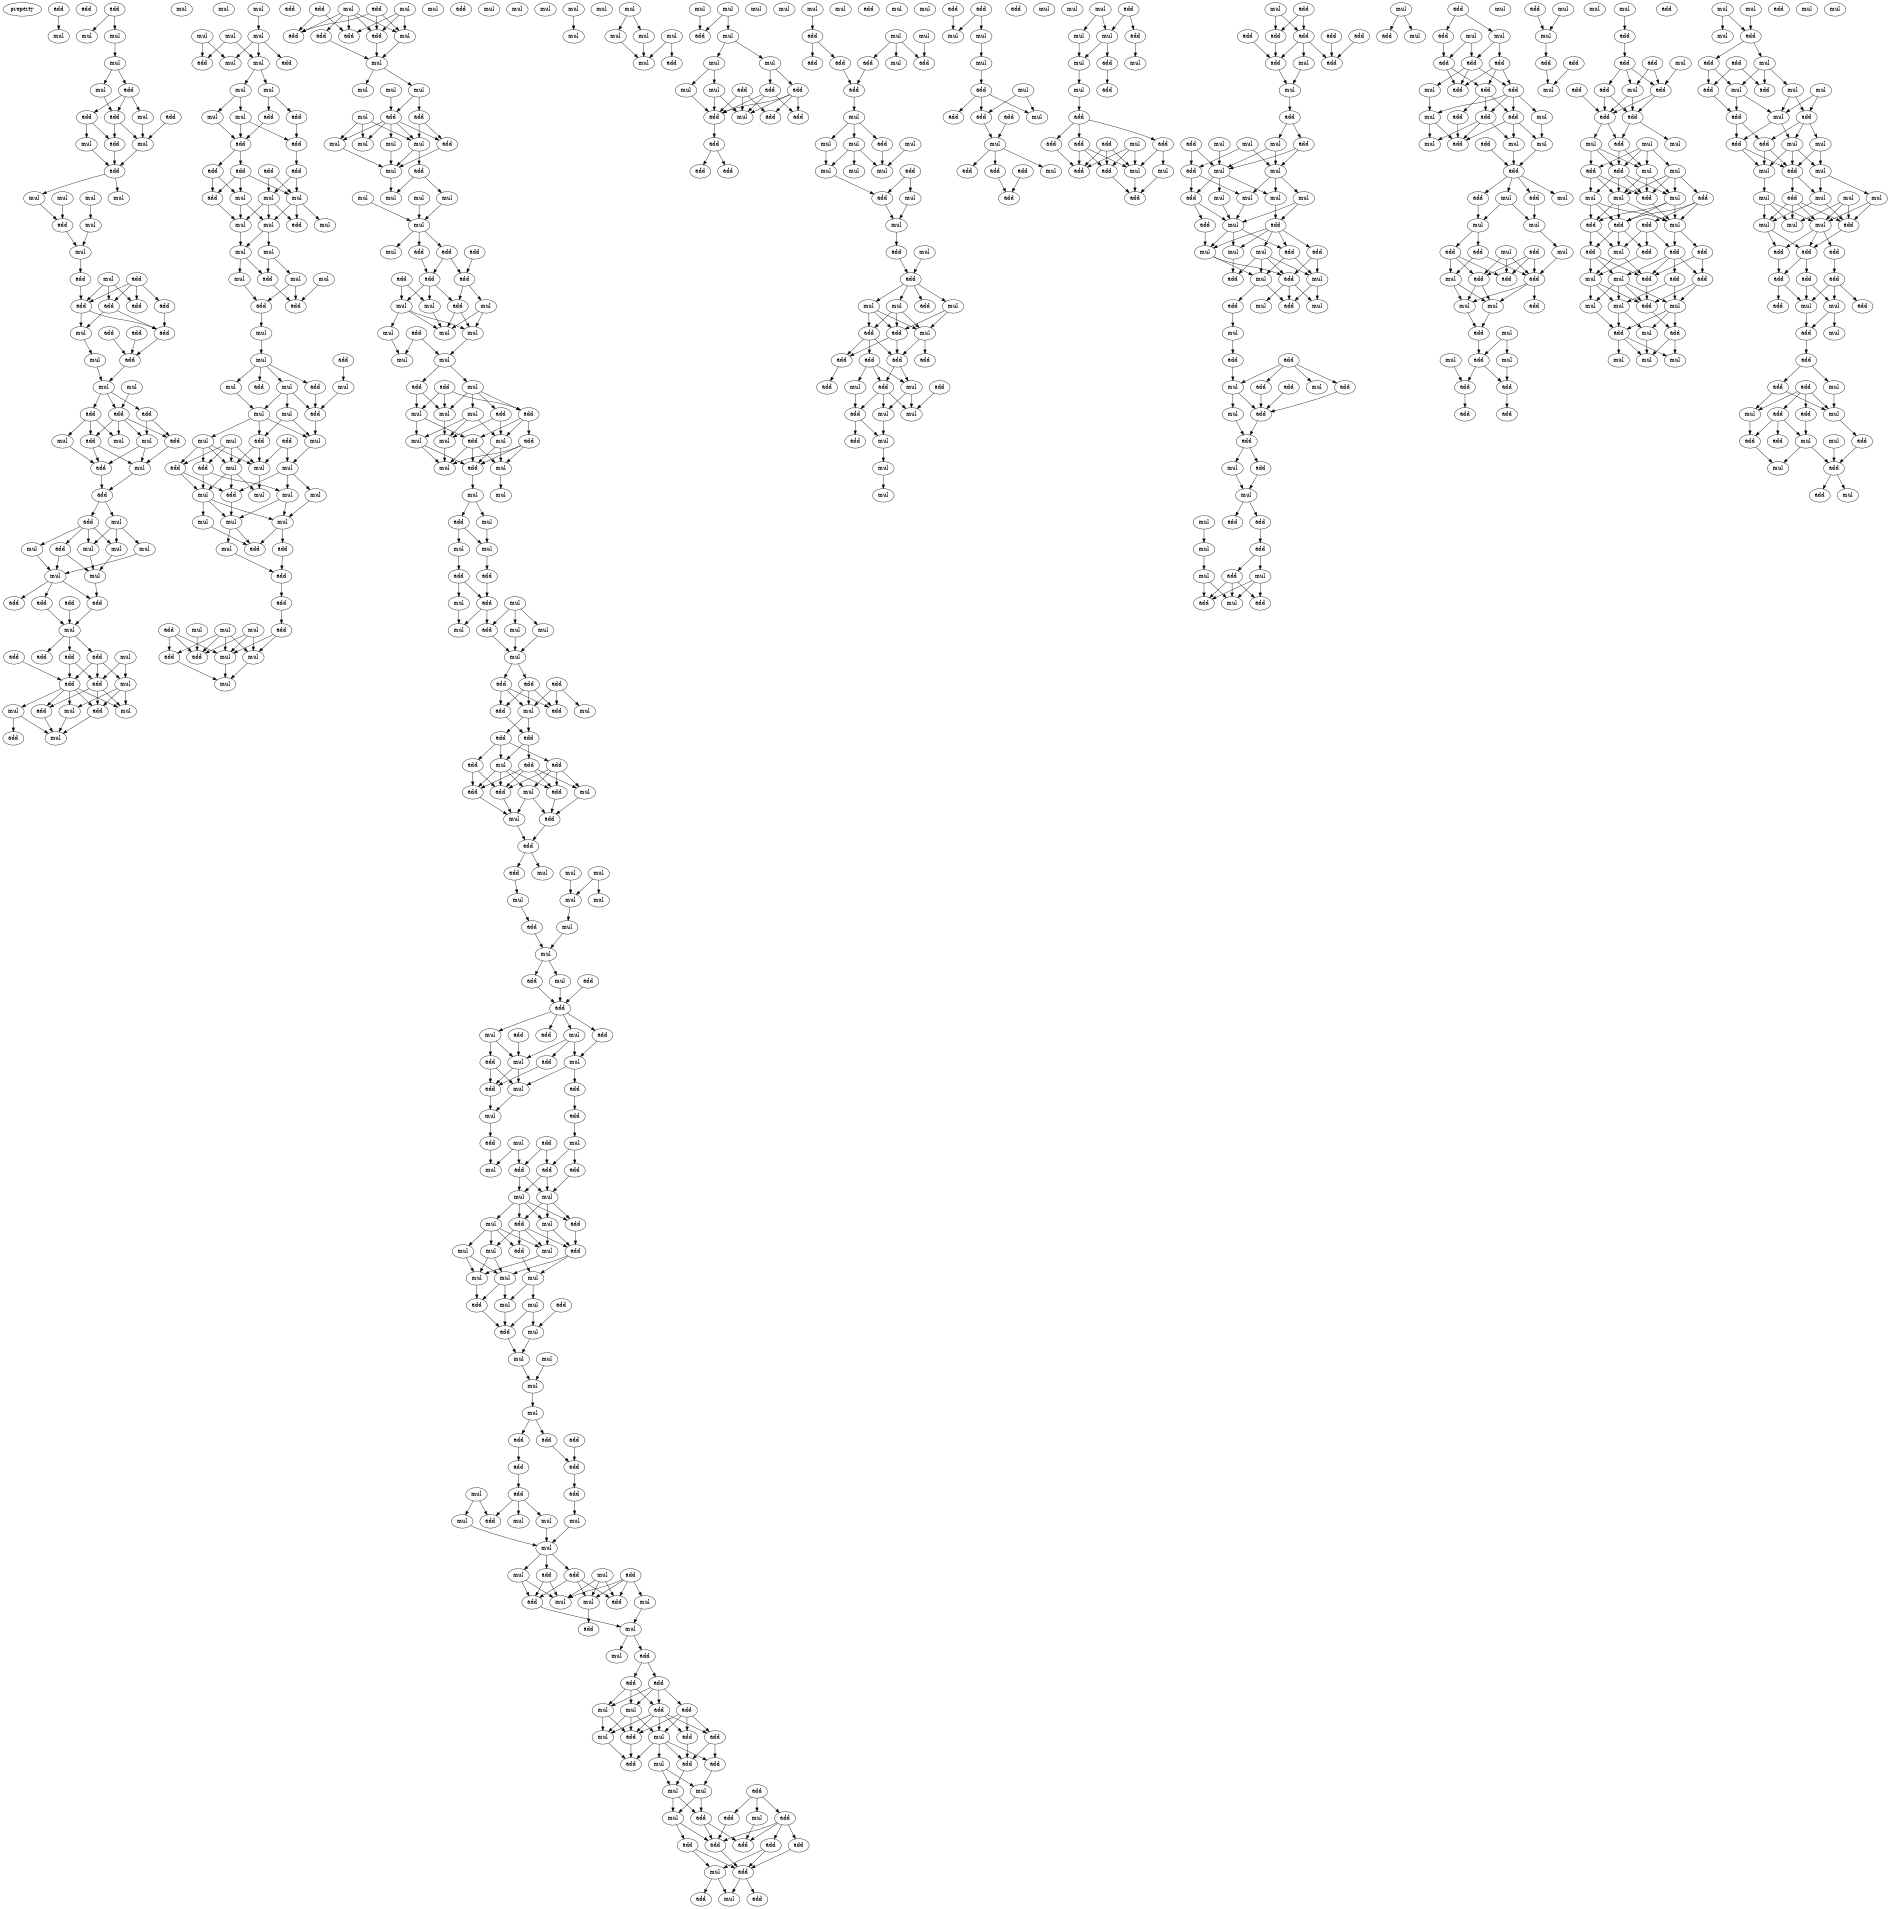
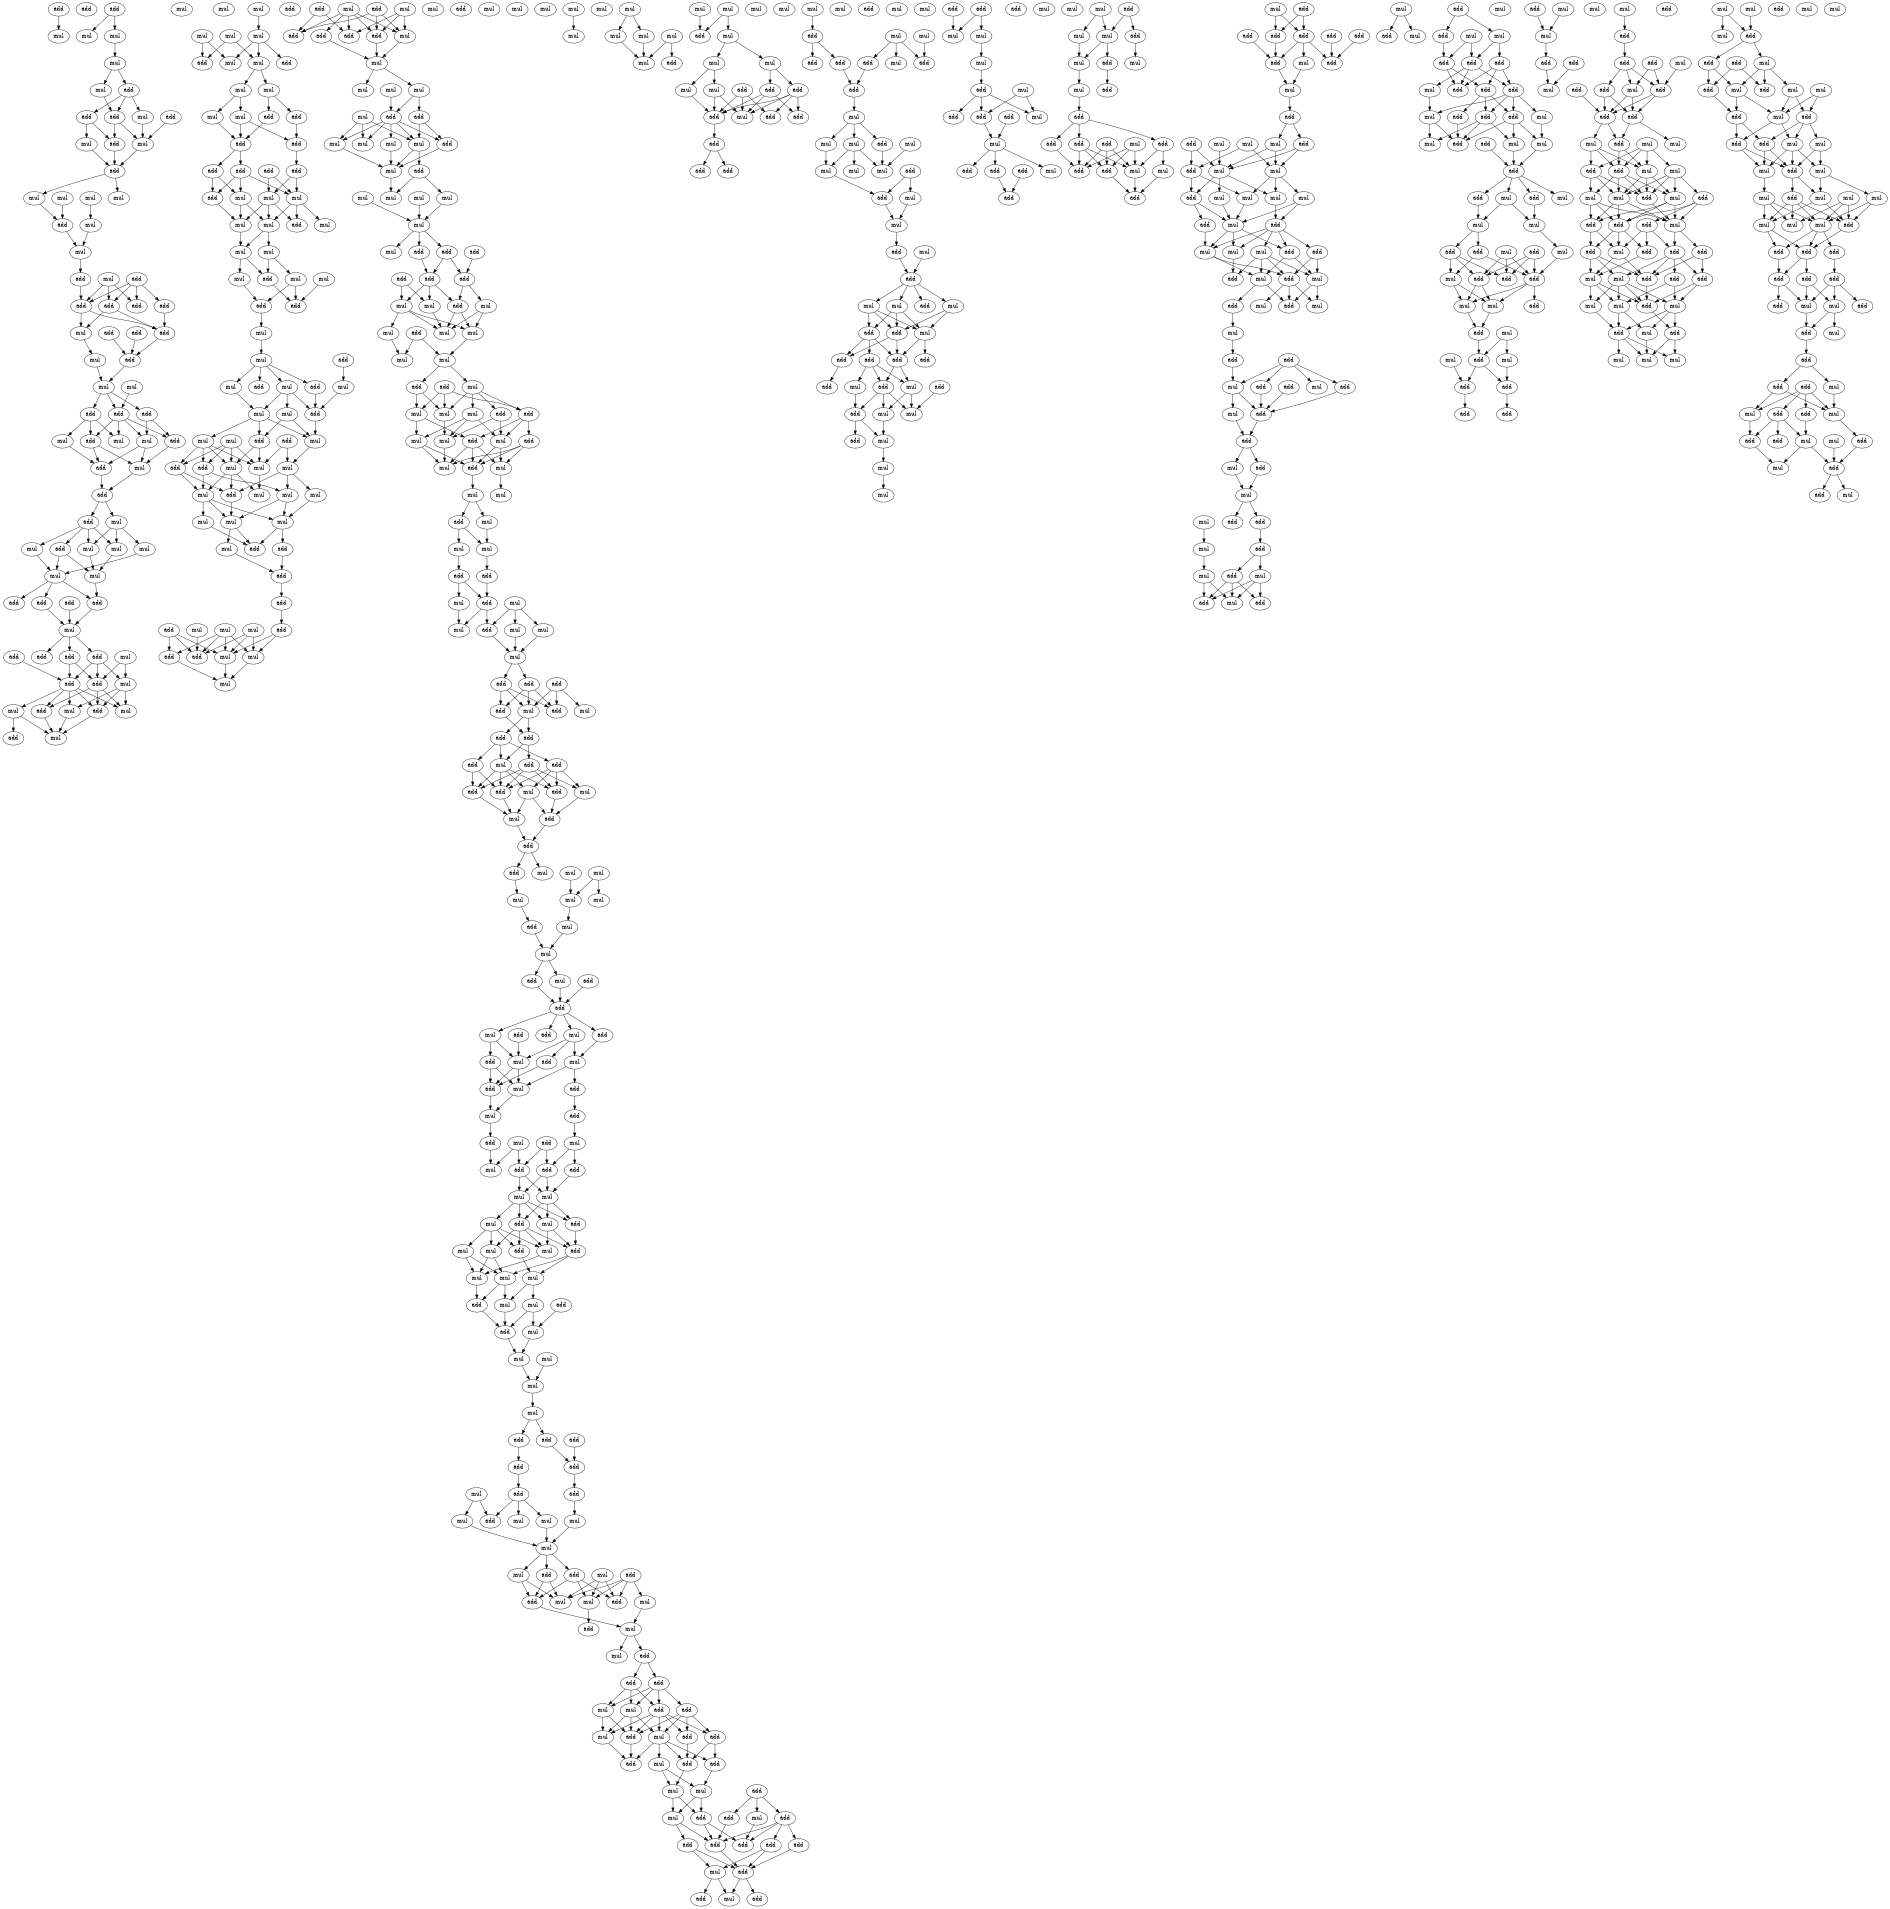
node "property": removed
